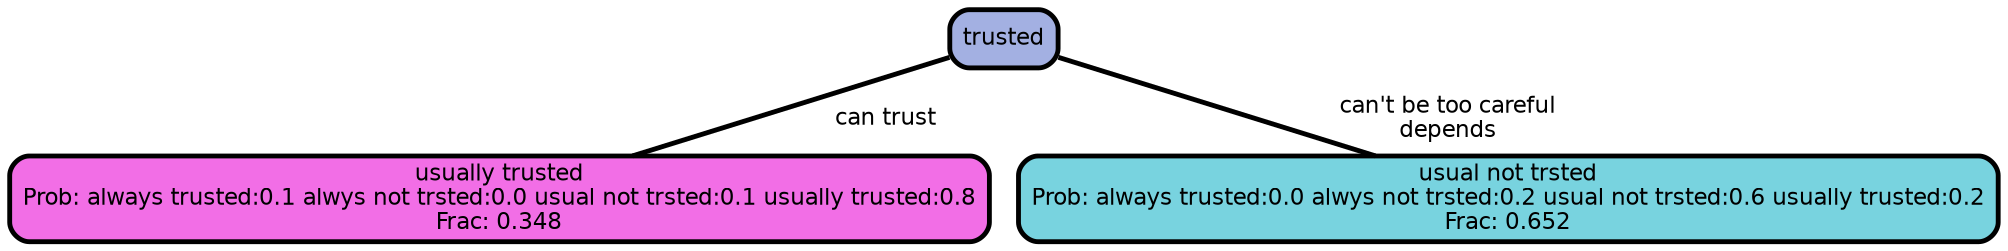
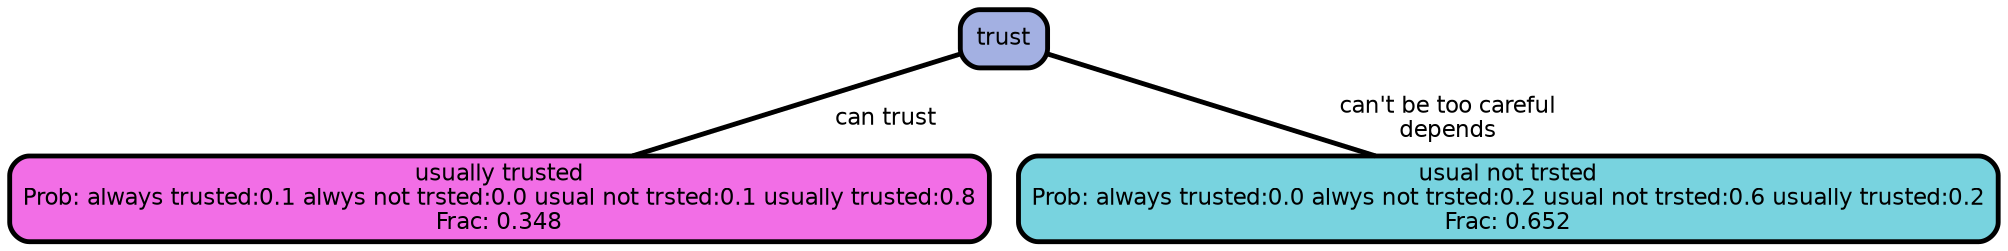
node "trusted": label "trusted" -> "trust"
